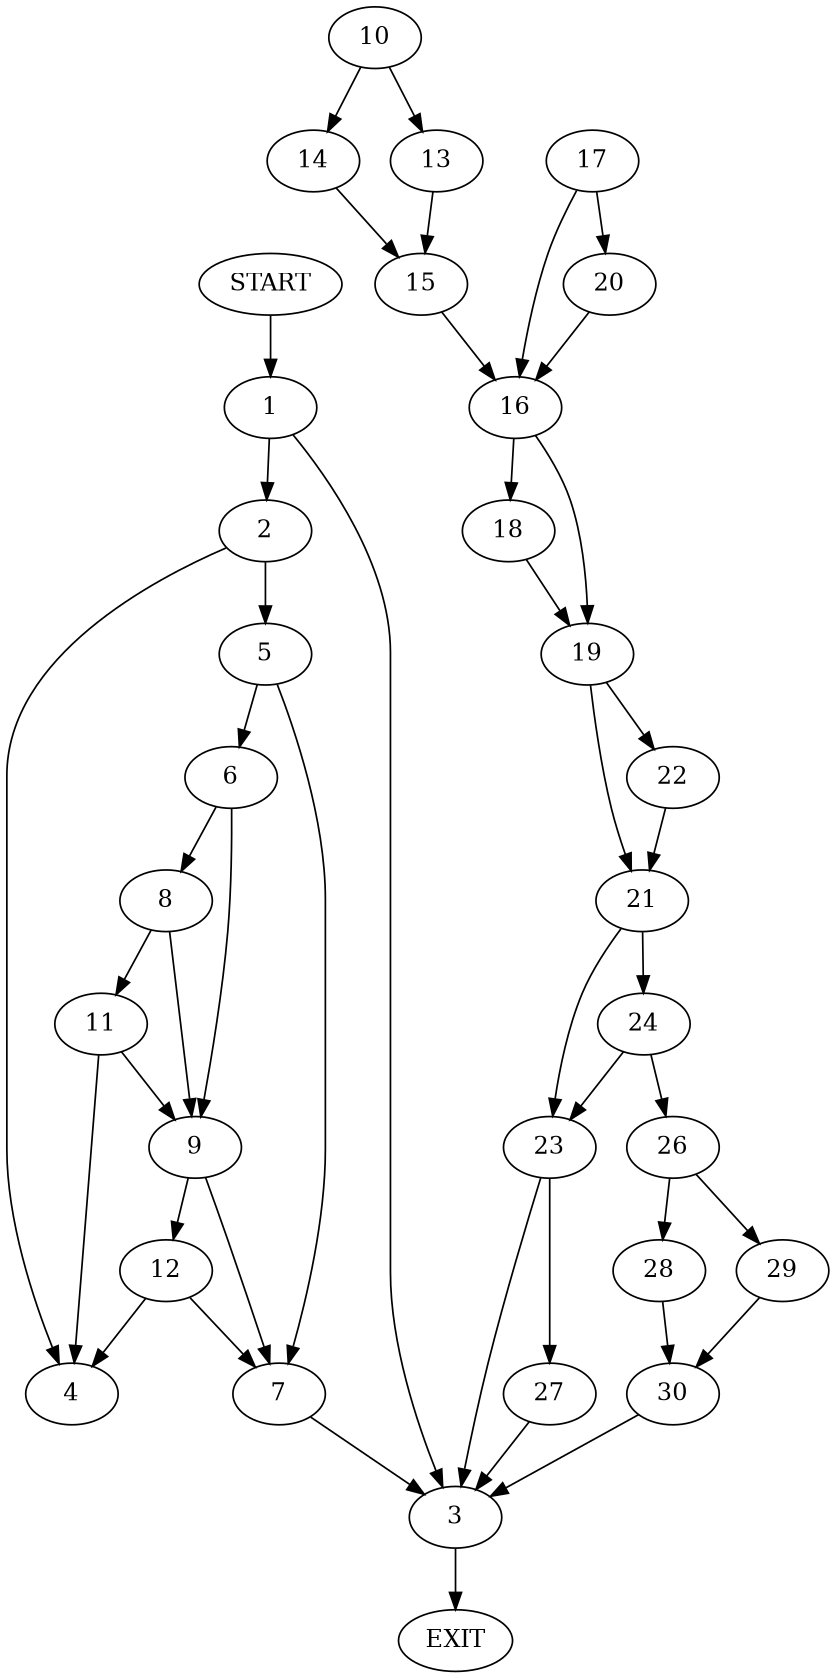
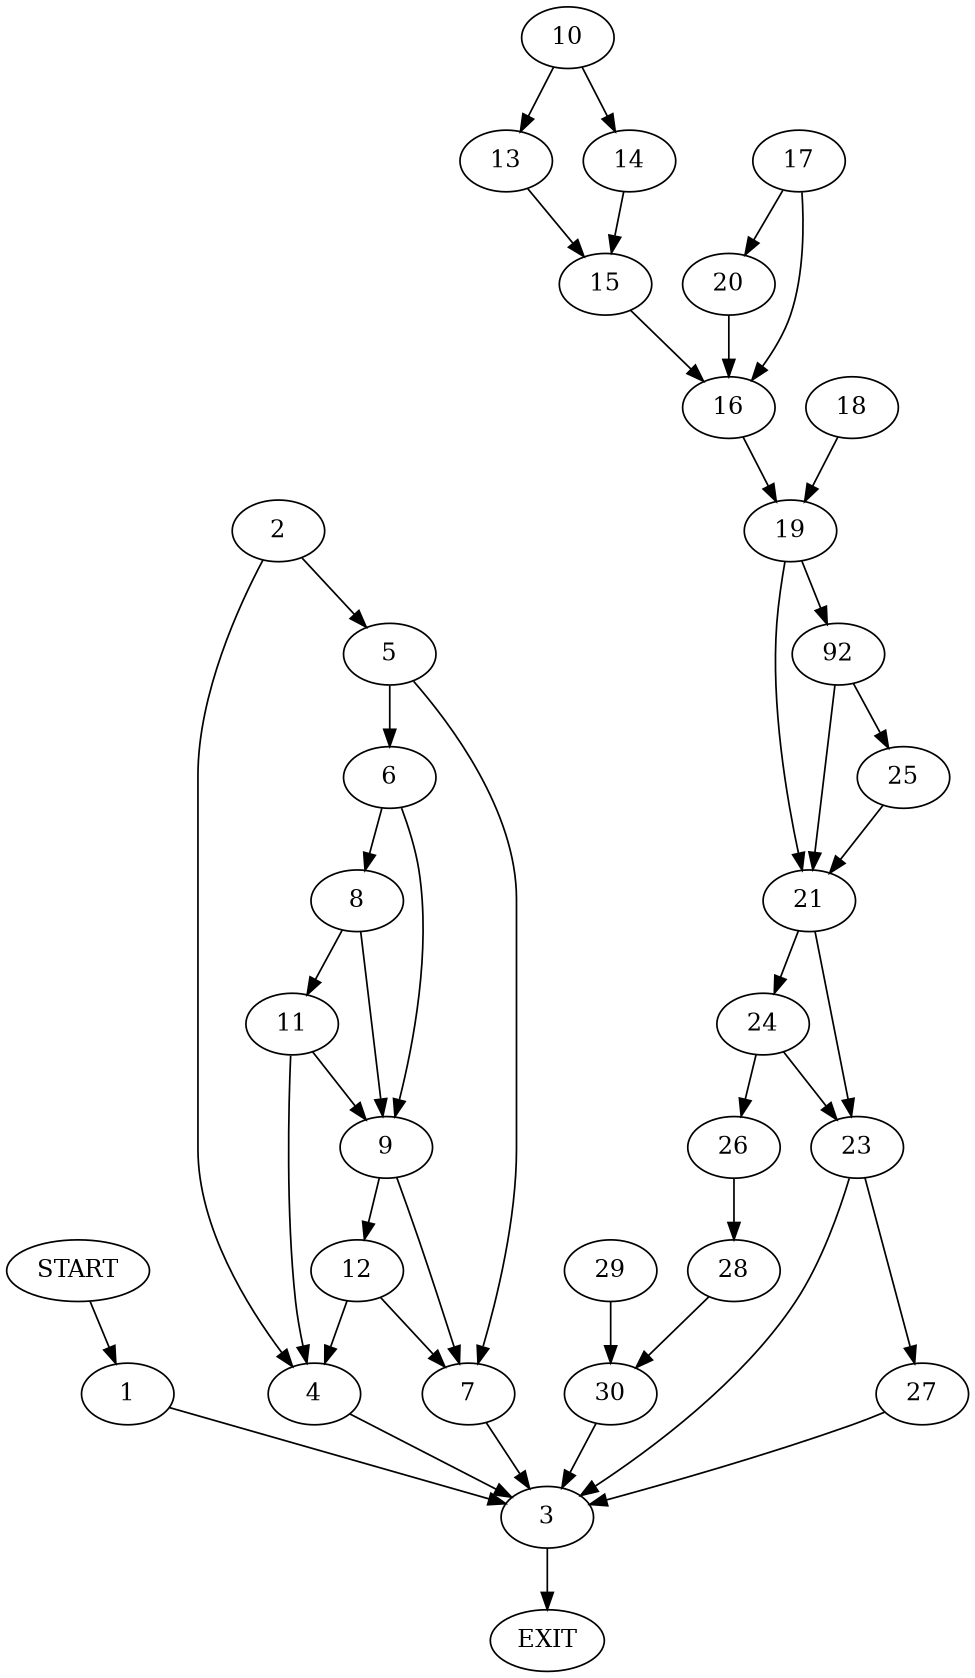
edge "1" -> "2": removed
edge "16" -> "18": removed
node "22": label "22" -> "92"
node "25": added
edge "26" -> "29": removed
edge "4" -> "3": added
